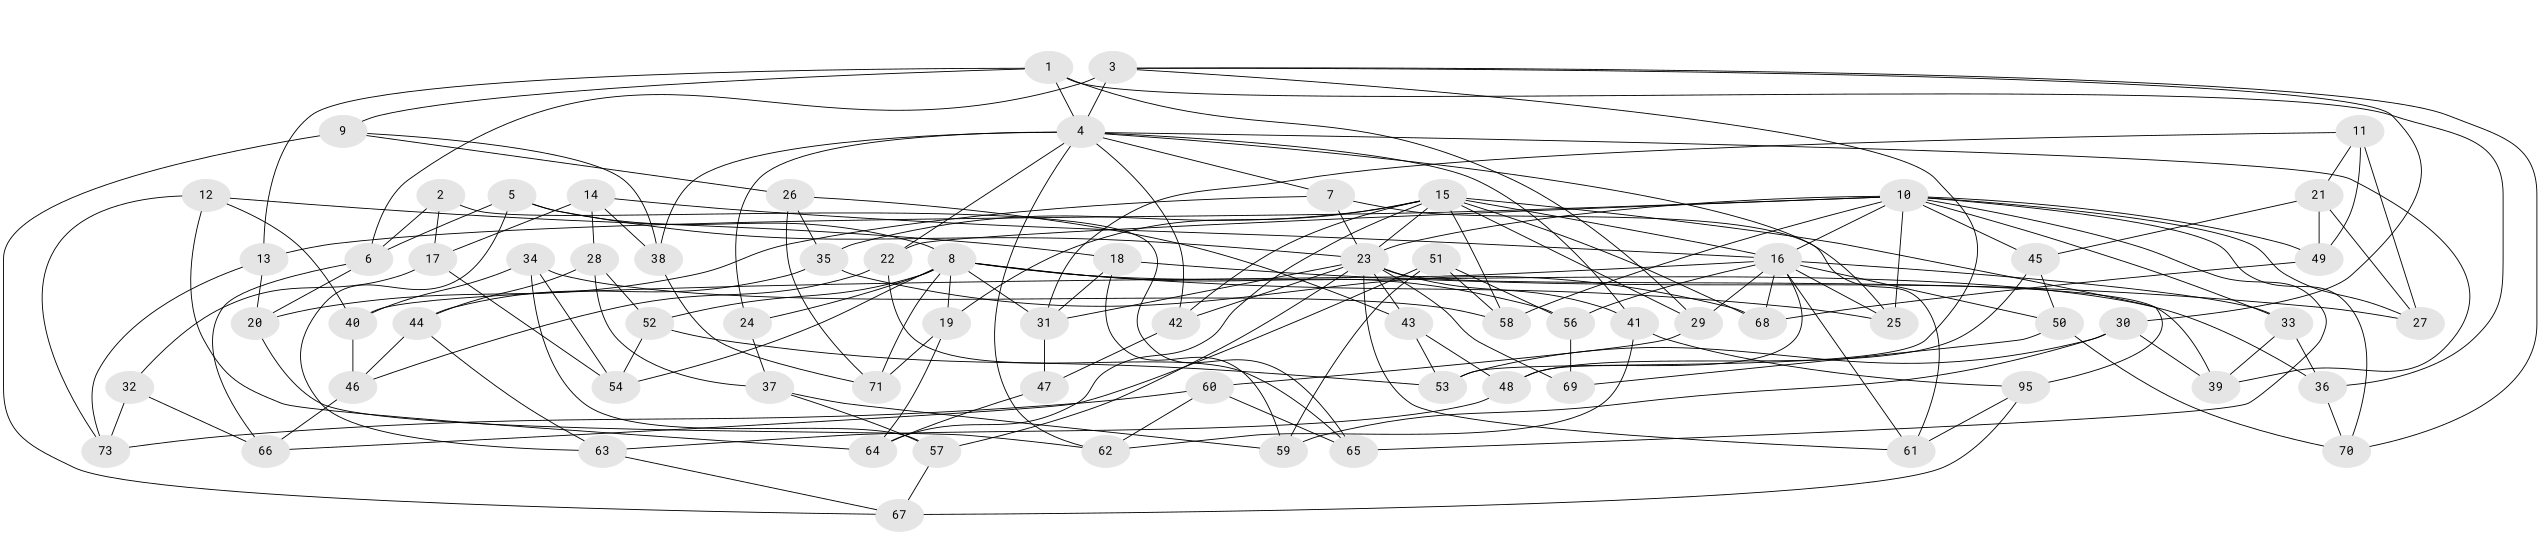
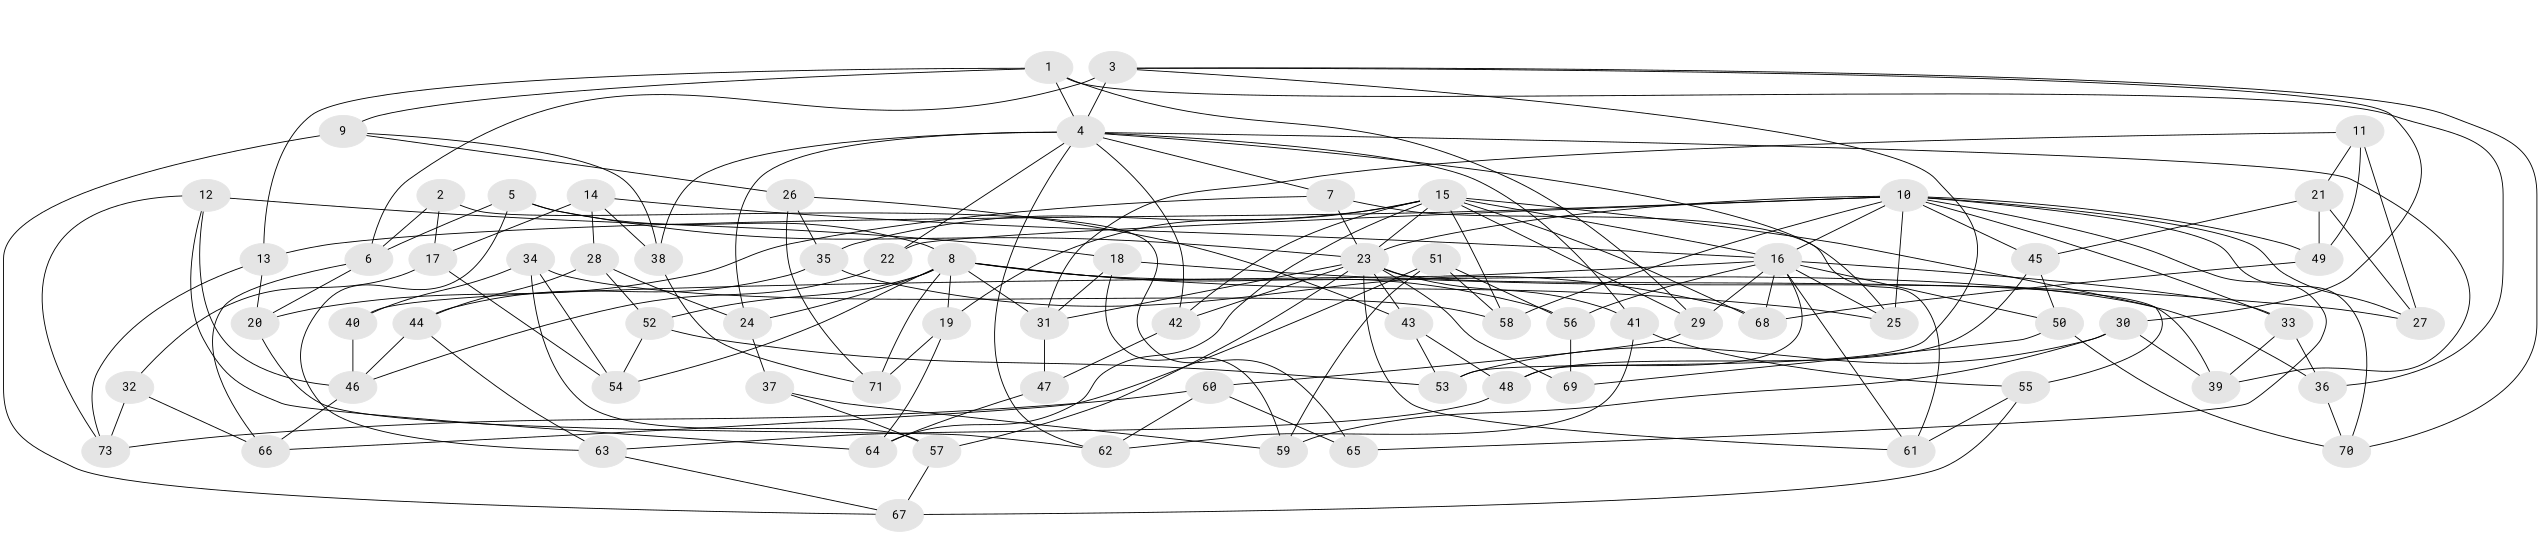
edge "12" -- "40": now "12" -- "46"
edge "28" -- "37": now "28" -- "24"
edge "22" -- "65": removed
node "95": label "95" -> "55"
